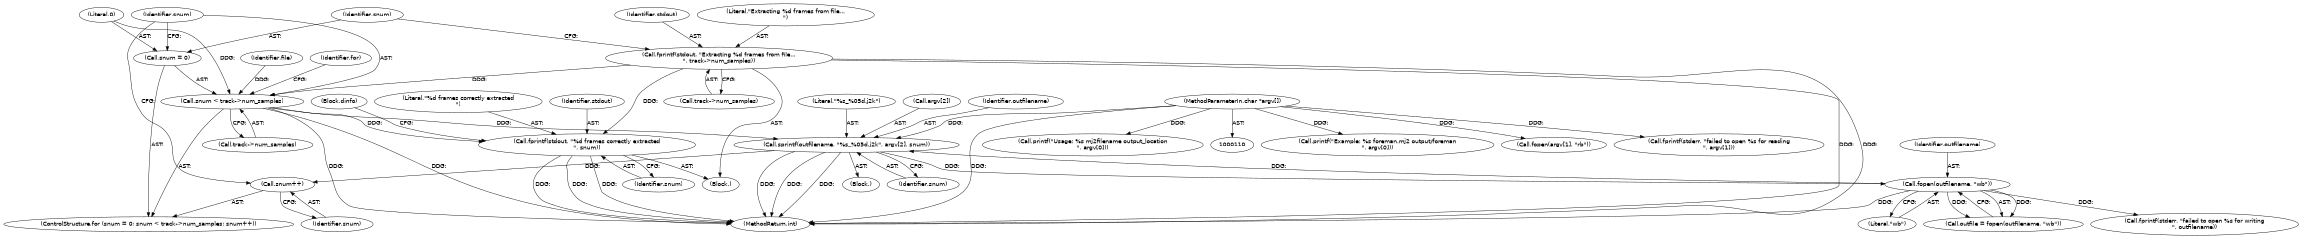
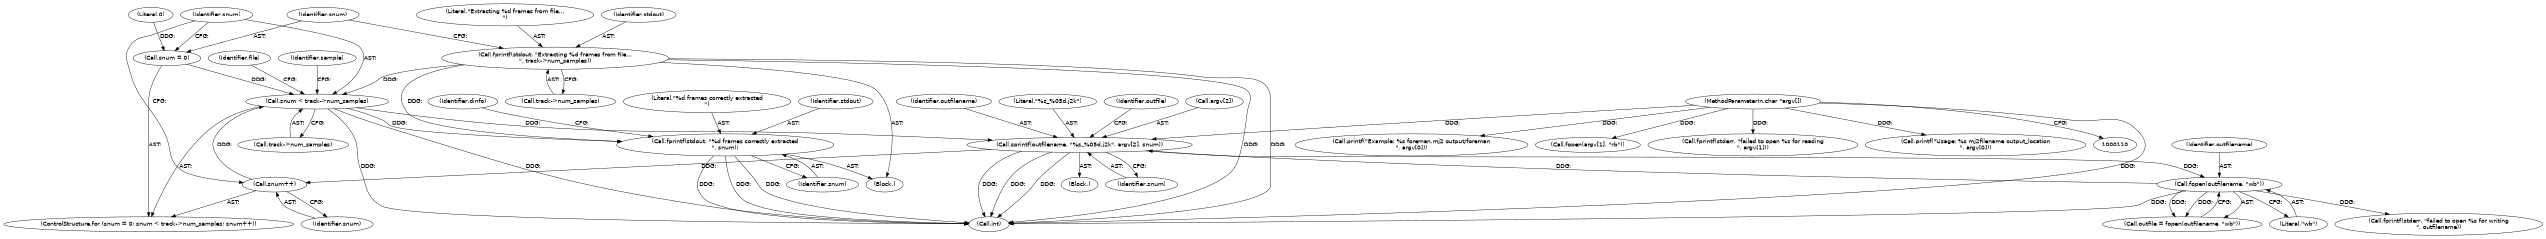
edge "(Literal,0)" -> "(Call,snum < track->num_samples)": now "(Call,snum++)" -> "(Call,snum < track->num_samples)"
edge "(Literal,0)" -> "(Call,snum = 0)": label "AST: " -> "DDG: "
node "(Identifier,for)": label "(Identifier,for)" -> "(Identifier,sample)"
edge "(Call,snum = 0)" -> "(Call,snum < track->num_samples)": label "AST: " -> "DDG: "
edge "(Identifier,file)" -> "(Call,snum < track->num_samples)": label "DDG: " -> "CFG: "
node "(Block,dinfo)": label "(Block,dinfo)" -> "(Identifier,dinfo)"
node "(Identifier,outfile)": added
edge "(MethodParameterIn,char *argv[])" -> "1000110": label "AST: " -> "CFG: "
node "(MethodReturn,int)": label "(MethodReturn,int)" -> "(Call,int)"
